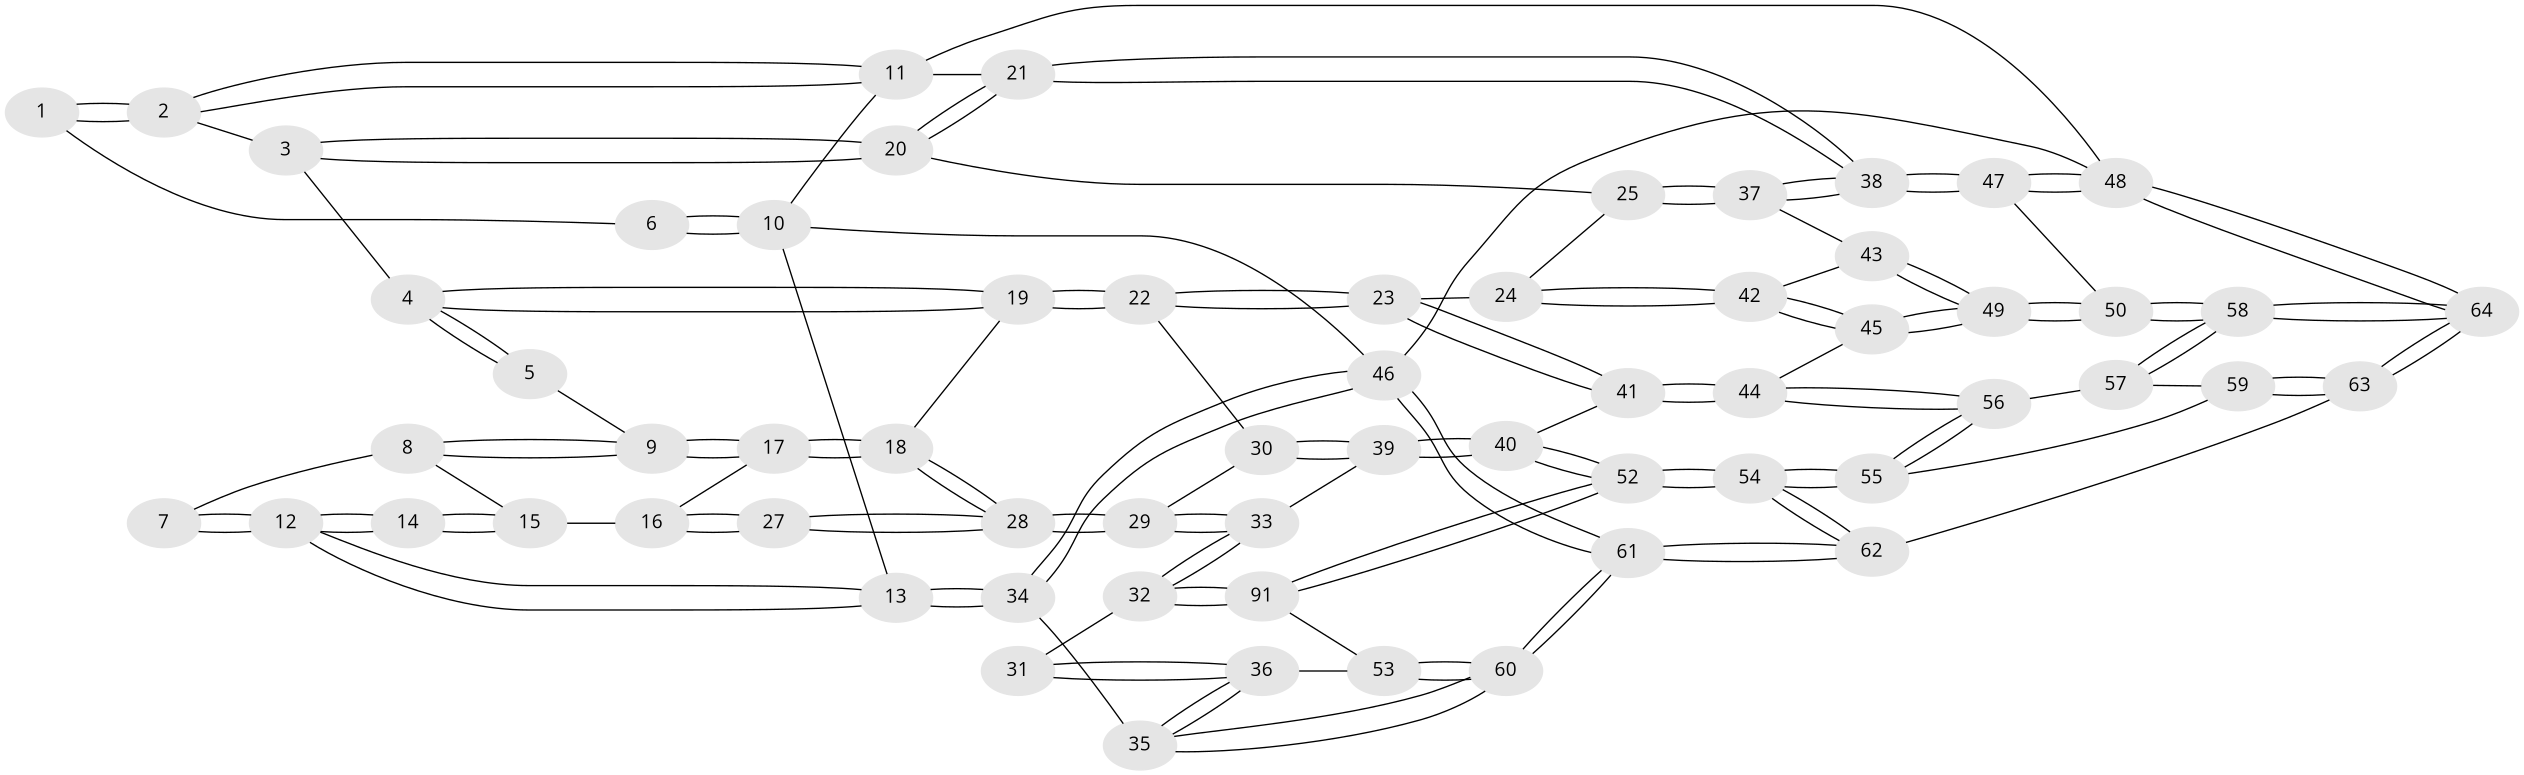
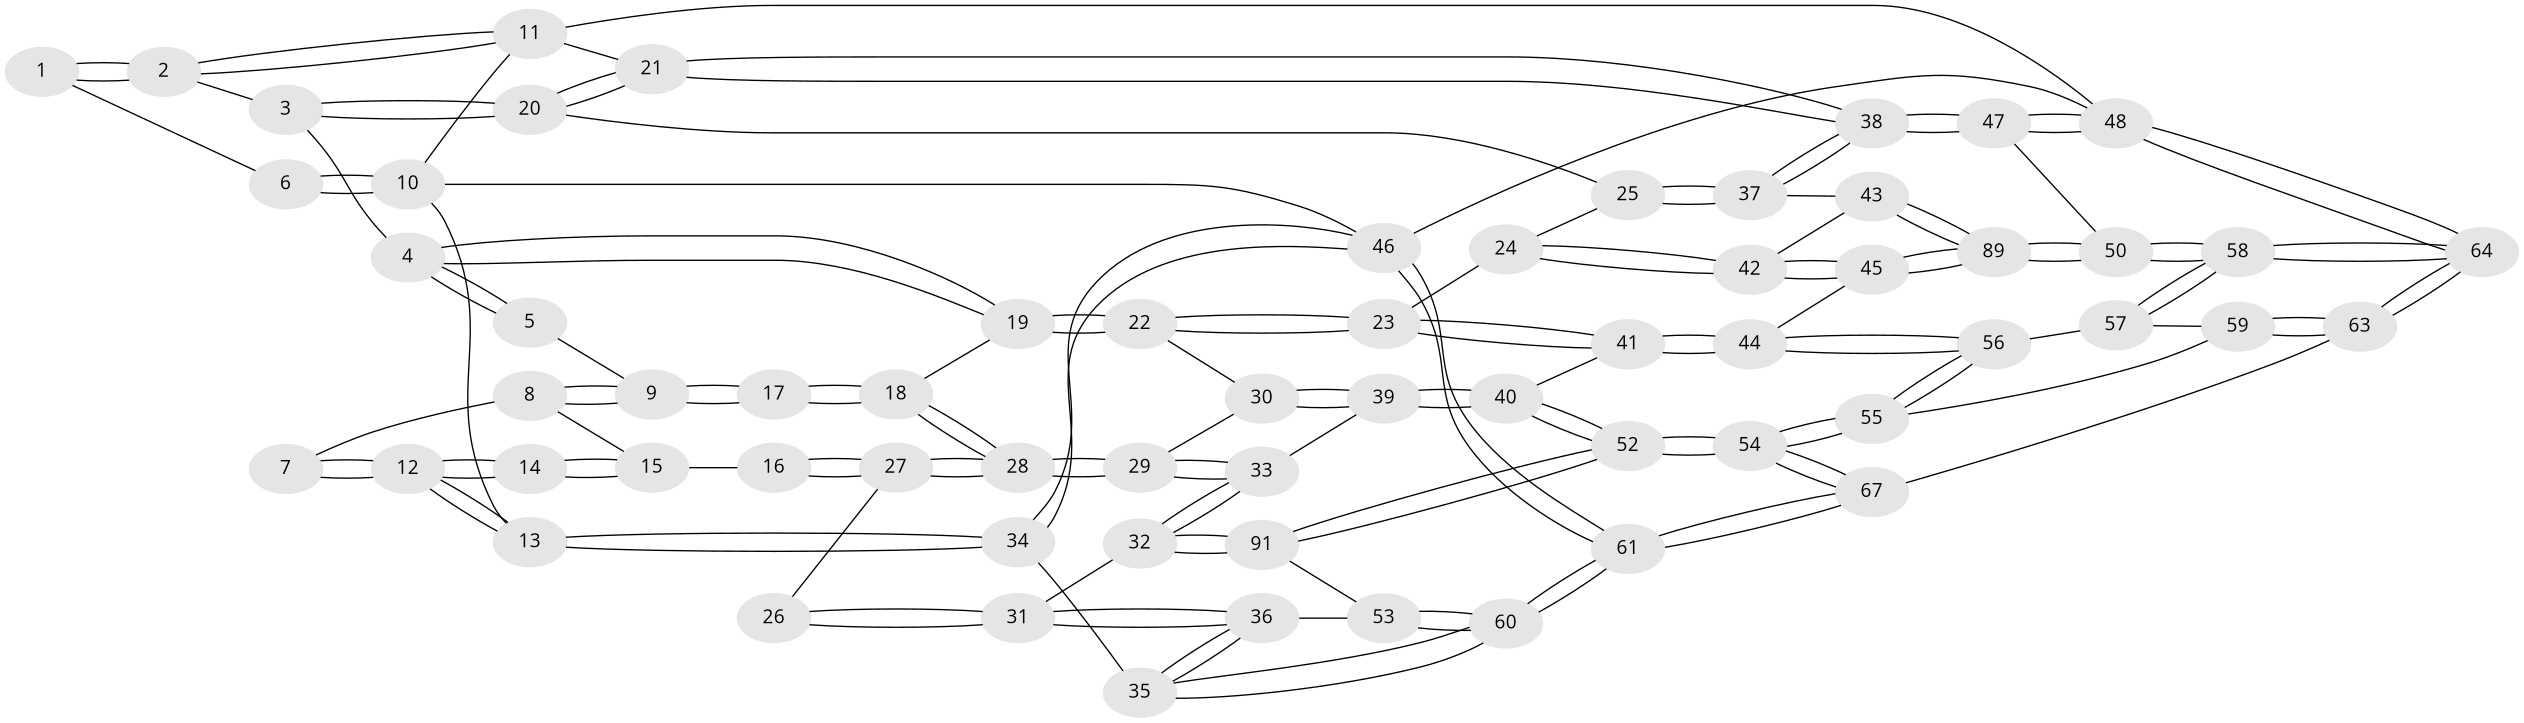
node "49": label "49" -> "89"
edge "17" -- "16": removed
node "62": label "62" -> "67"
node "26": added
